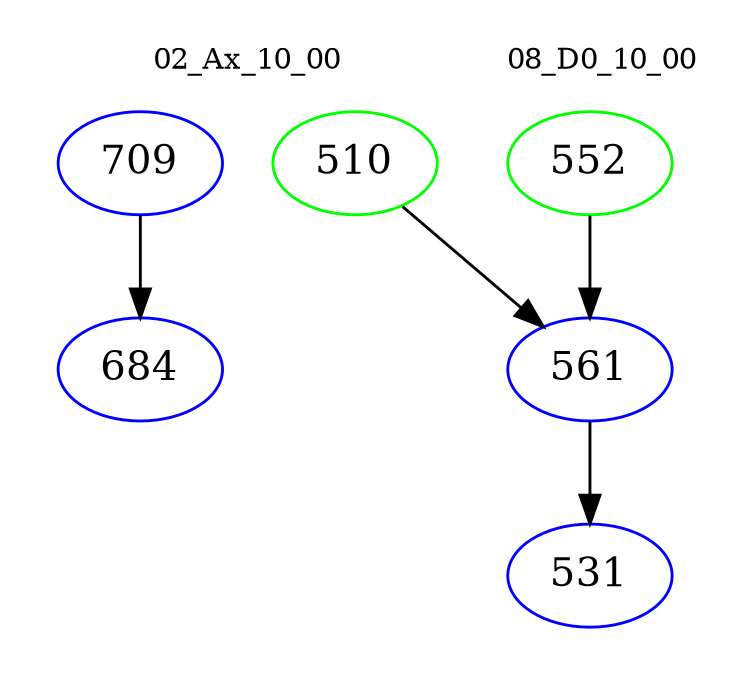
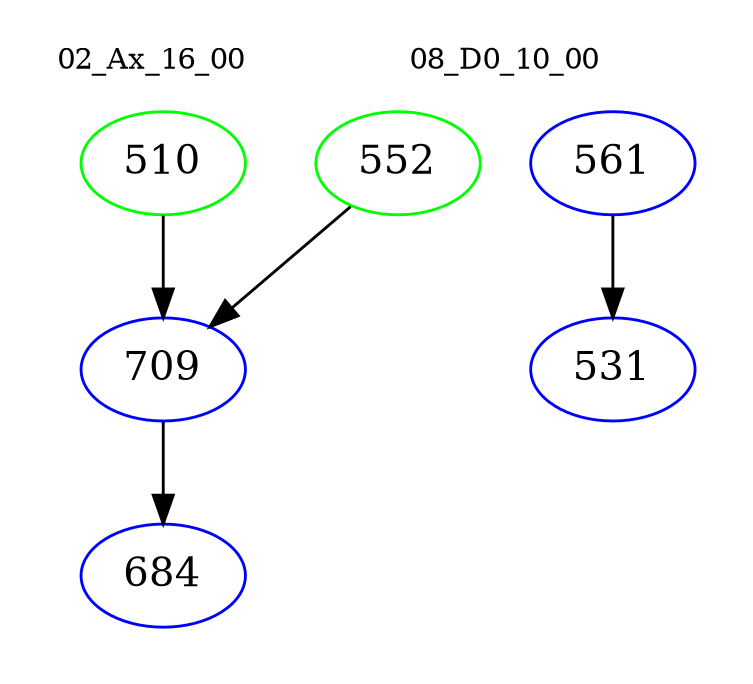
cluster "02_Ax_10_00": label "02_Ax_10_00" -> "02_Ax_16_00"
edge "510" -> "561": now "510" -> "709"
edge "552" -> "561": now "552" -> "709"
